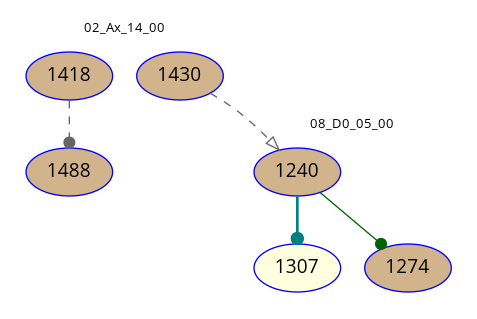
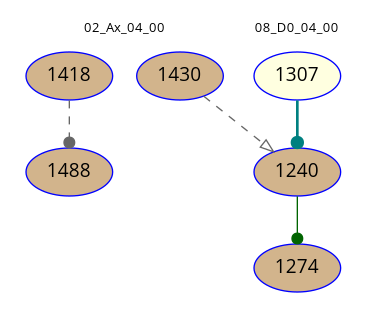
cluster "02_Ax_14_00": label "02_Ax_14_00" -> "02_Ax_04_00"
cluster "08_D0_05_00": label "08_D0_05_00" -> "08_D0_04_00"
edge "1240" -> "1307": reversed
